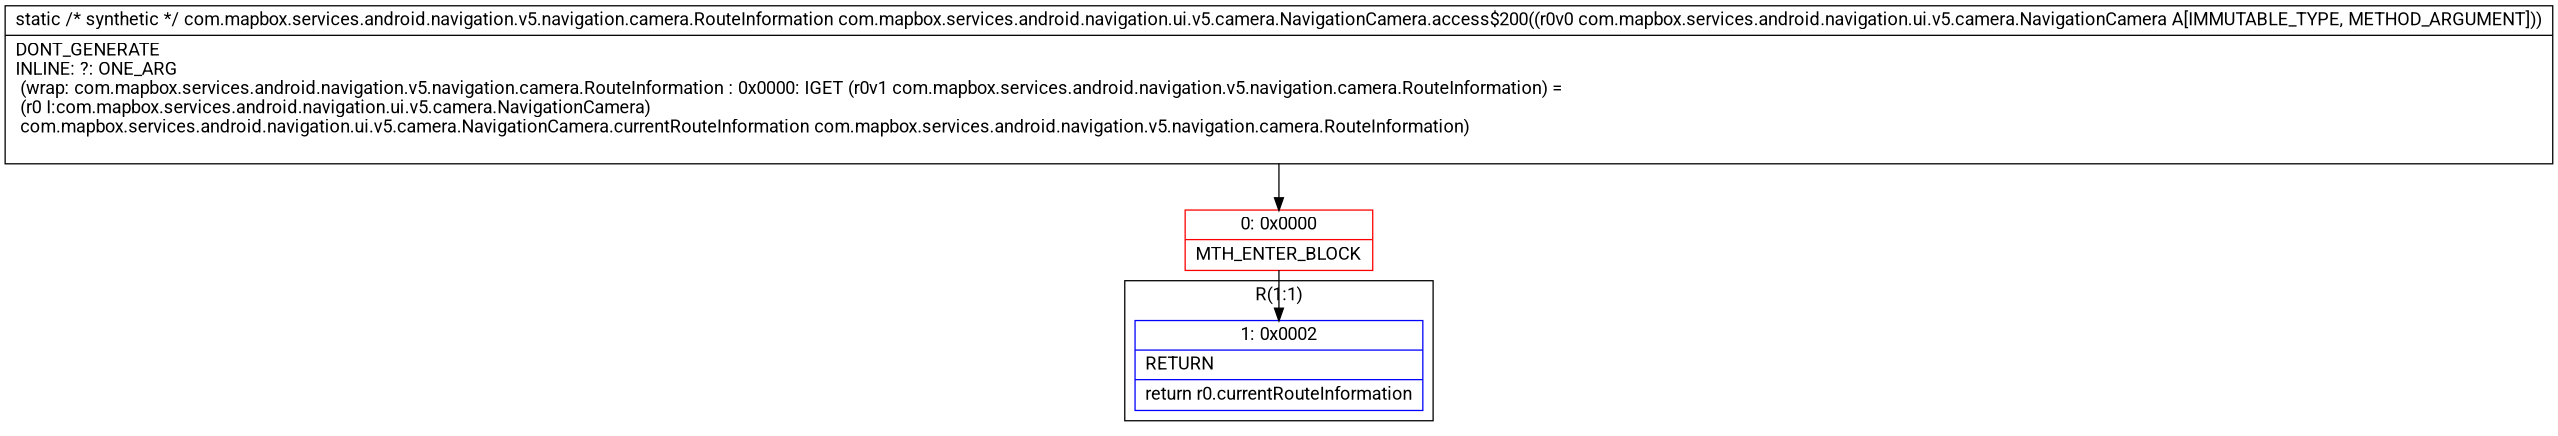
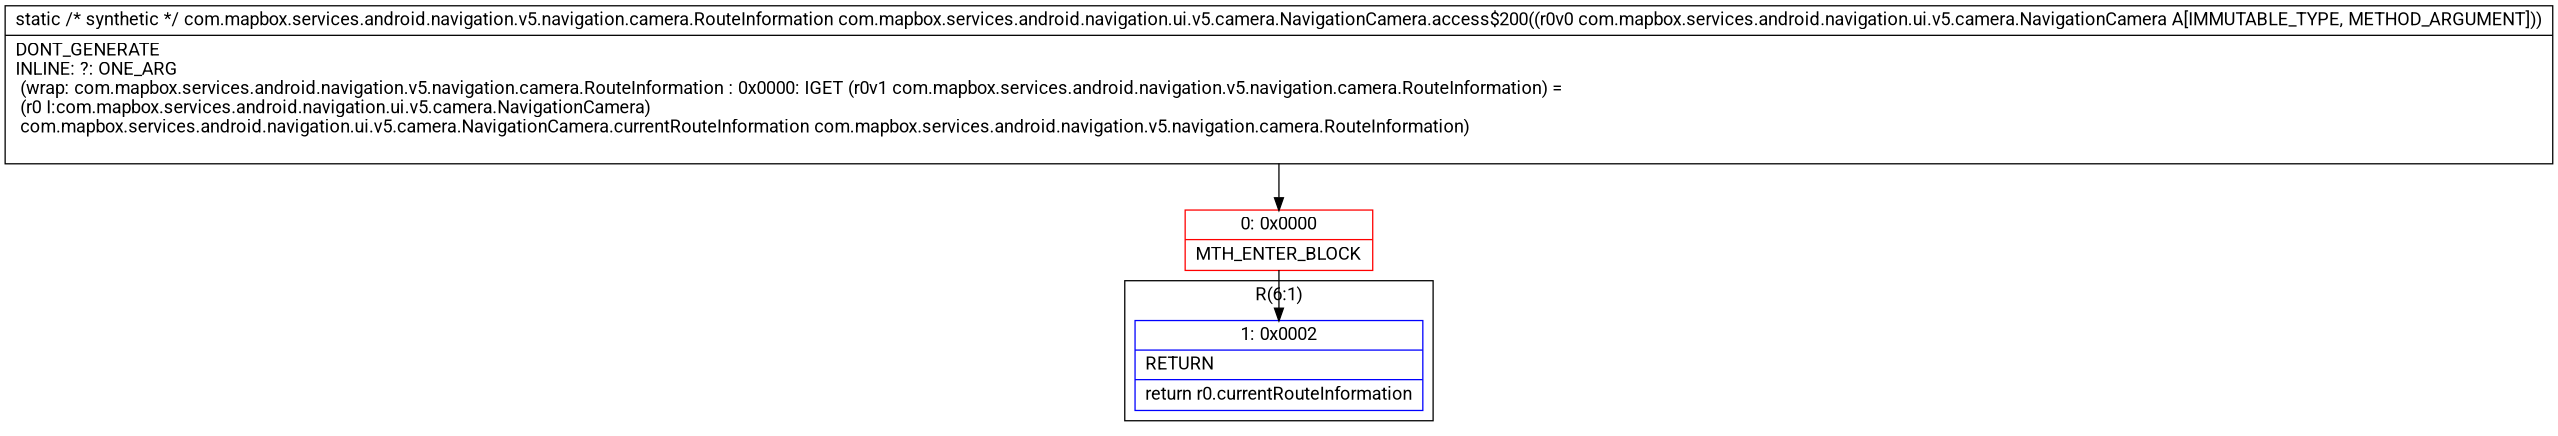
cluster "R(1:1)": label "R(1:1)" -> "R(6:1)"
